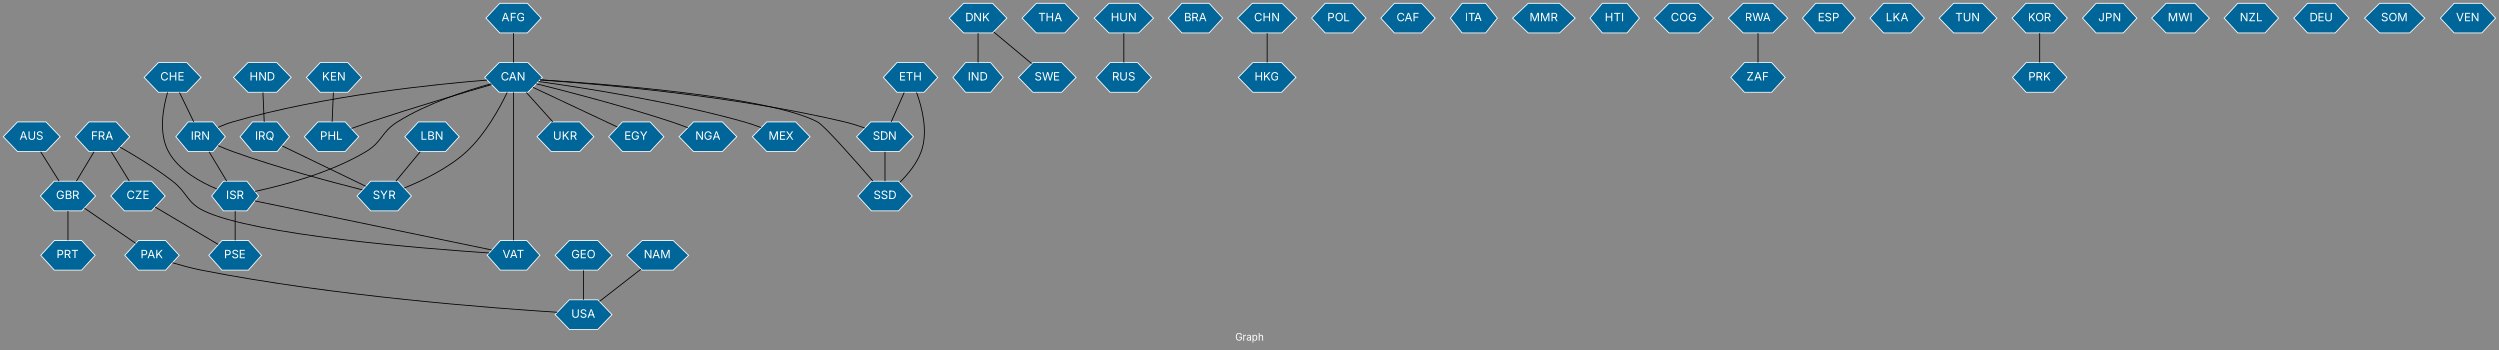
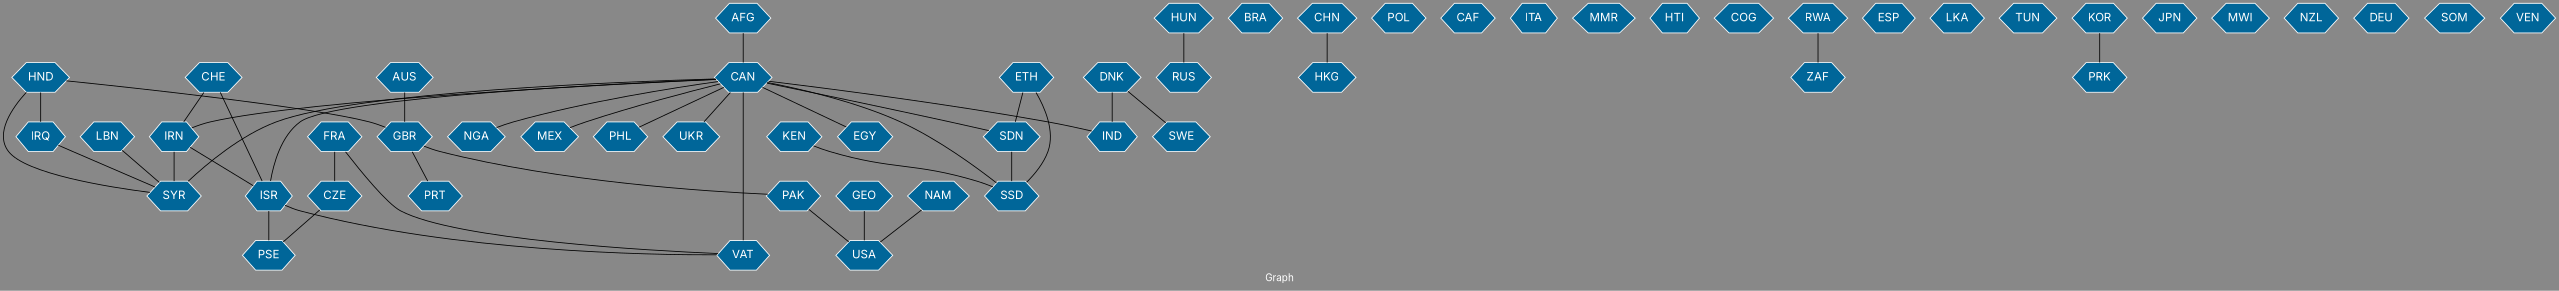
node "THA": removed
edge "CAN" -- "IND": added
edge "KEN" -- "PHL": now "KEN" -- "SSD"
edge "FRA" -- "GBR": now "HND" -- "GBR"
edge "HND" -- "SYR": added
